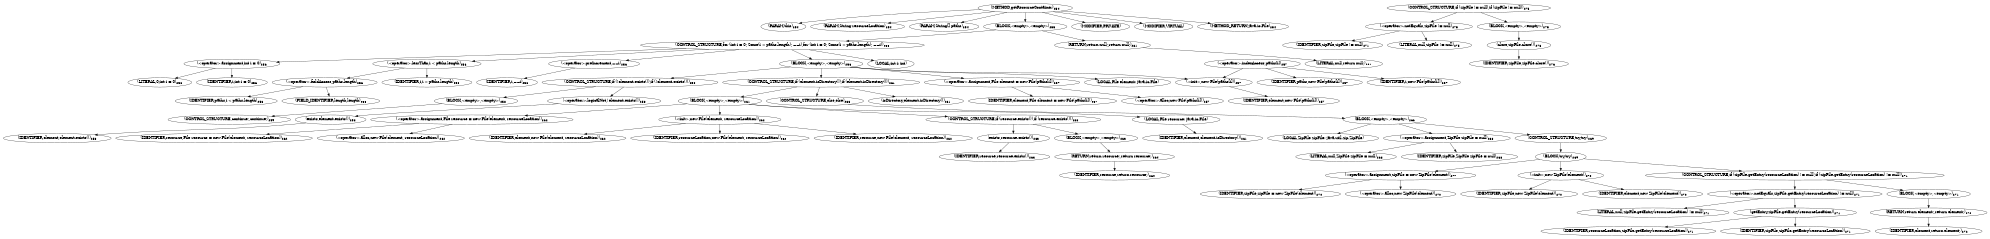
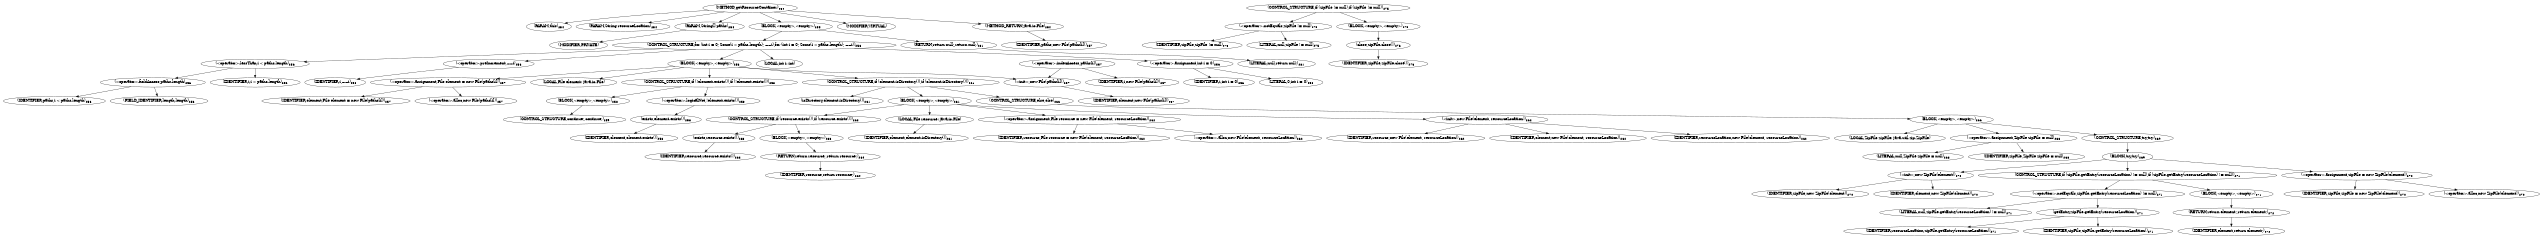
edge "(METHOD,getResourceContainer)" -> "(MODIFIER,PRIVATE)": now "(PARAM,String[] paths)" -> "(MODIFIER,PRIVATE)"
node "(IDENTIFIER,zipFile,zipFile != null)": text "271" -> "275"
edge "(<operator>.indexAccess,paths[i])" -> "(IDENTIFIER,paths,new File(paths[i]))": now "(METHOD_RETURN,java.io.File)" -> "(IDENTIFIER,paths,new File(paths[i]))"
node "(<operator>.assignment,zipFile = new ZipFile(element))": text "277" -> "270"
